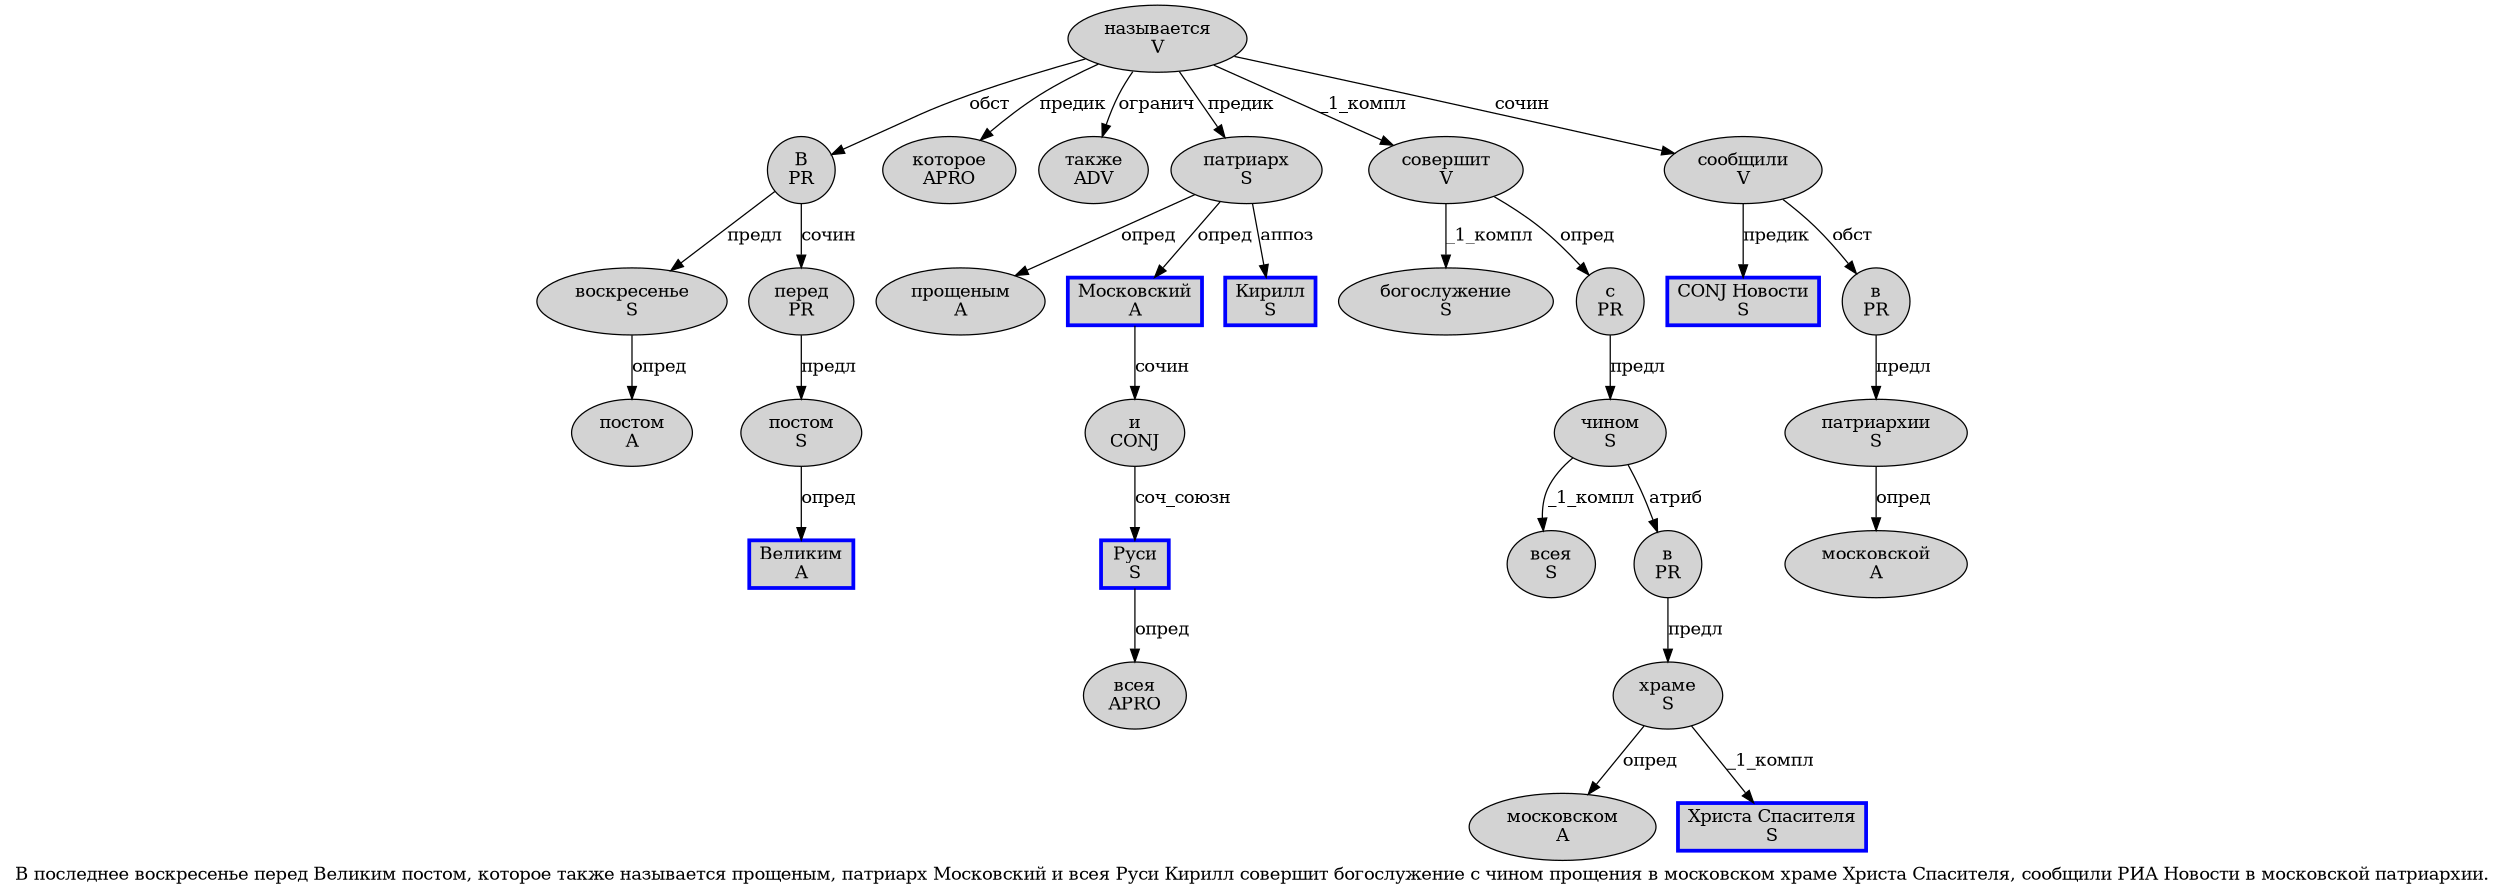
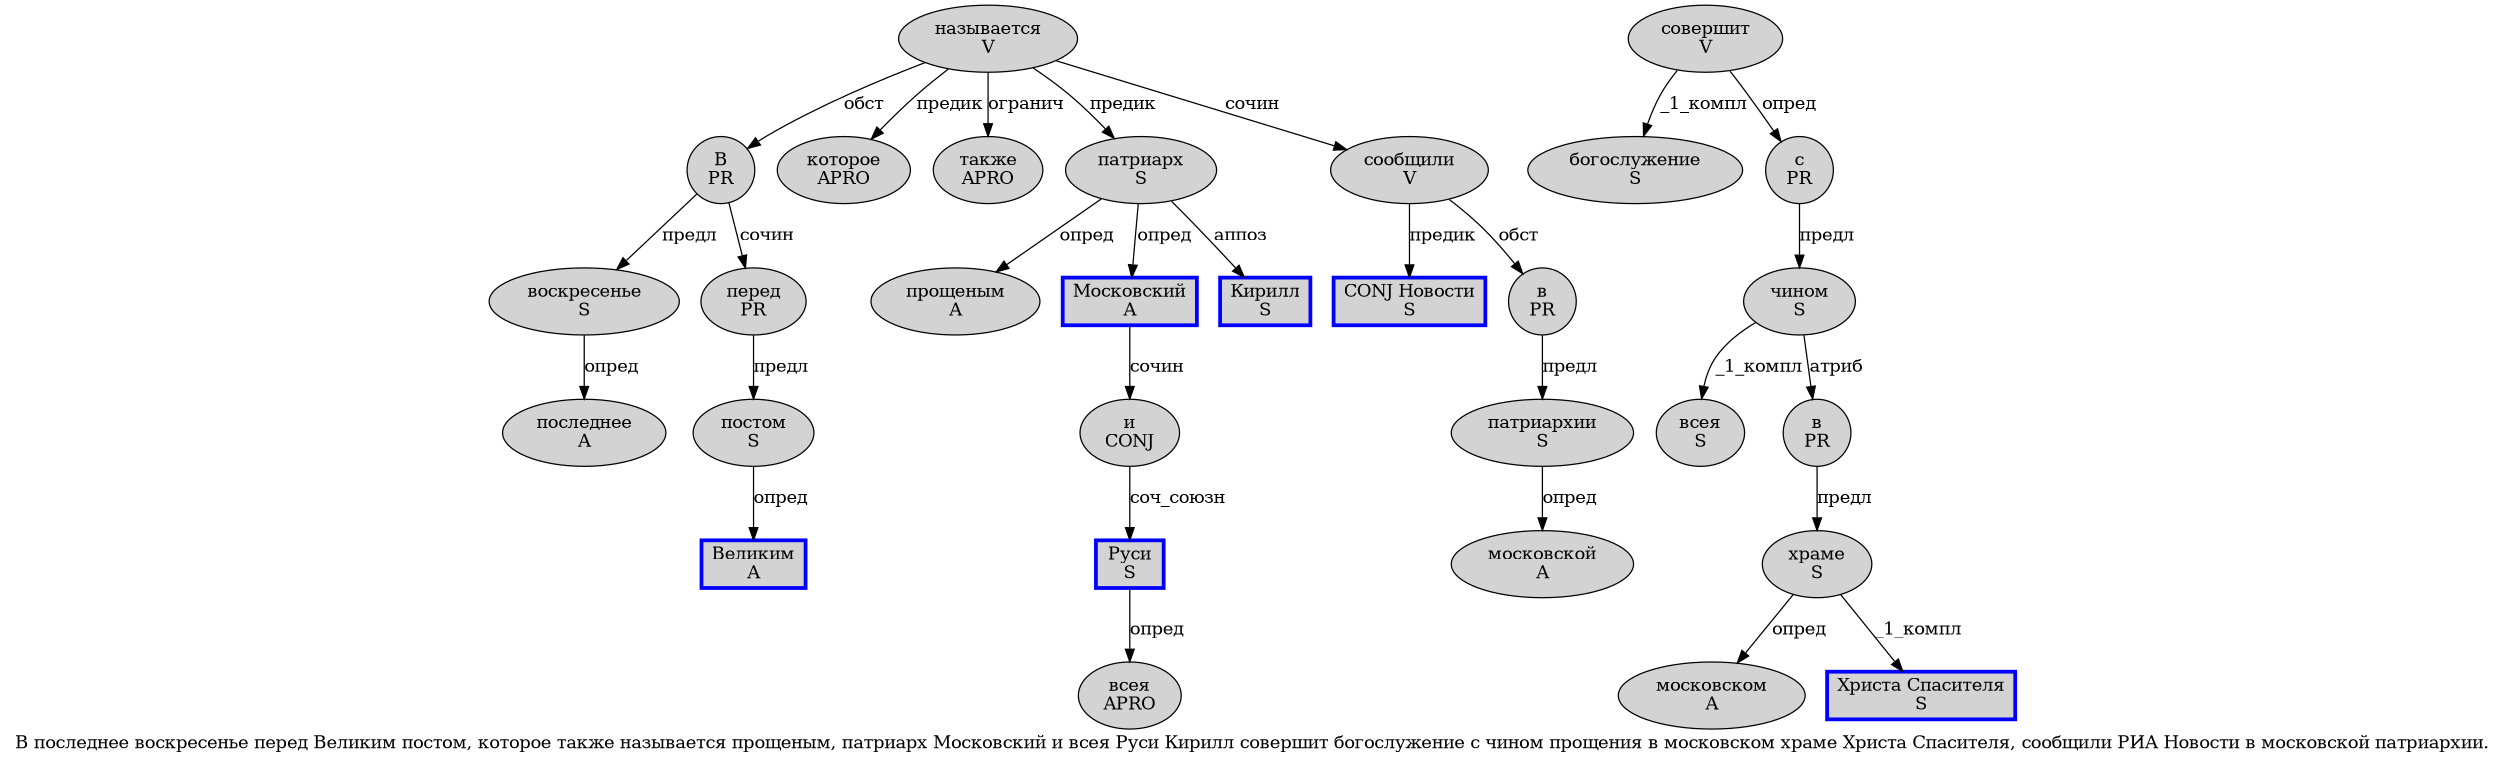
edge "называется V" -> "совершит V": removed, label "_1_компл"
node "также ADV": label "также ADV" -> "также APRO"
node "постом A": label "постом A" -> "последнее A"
